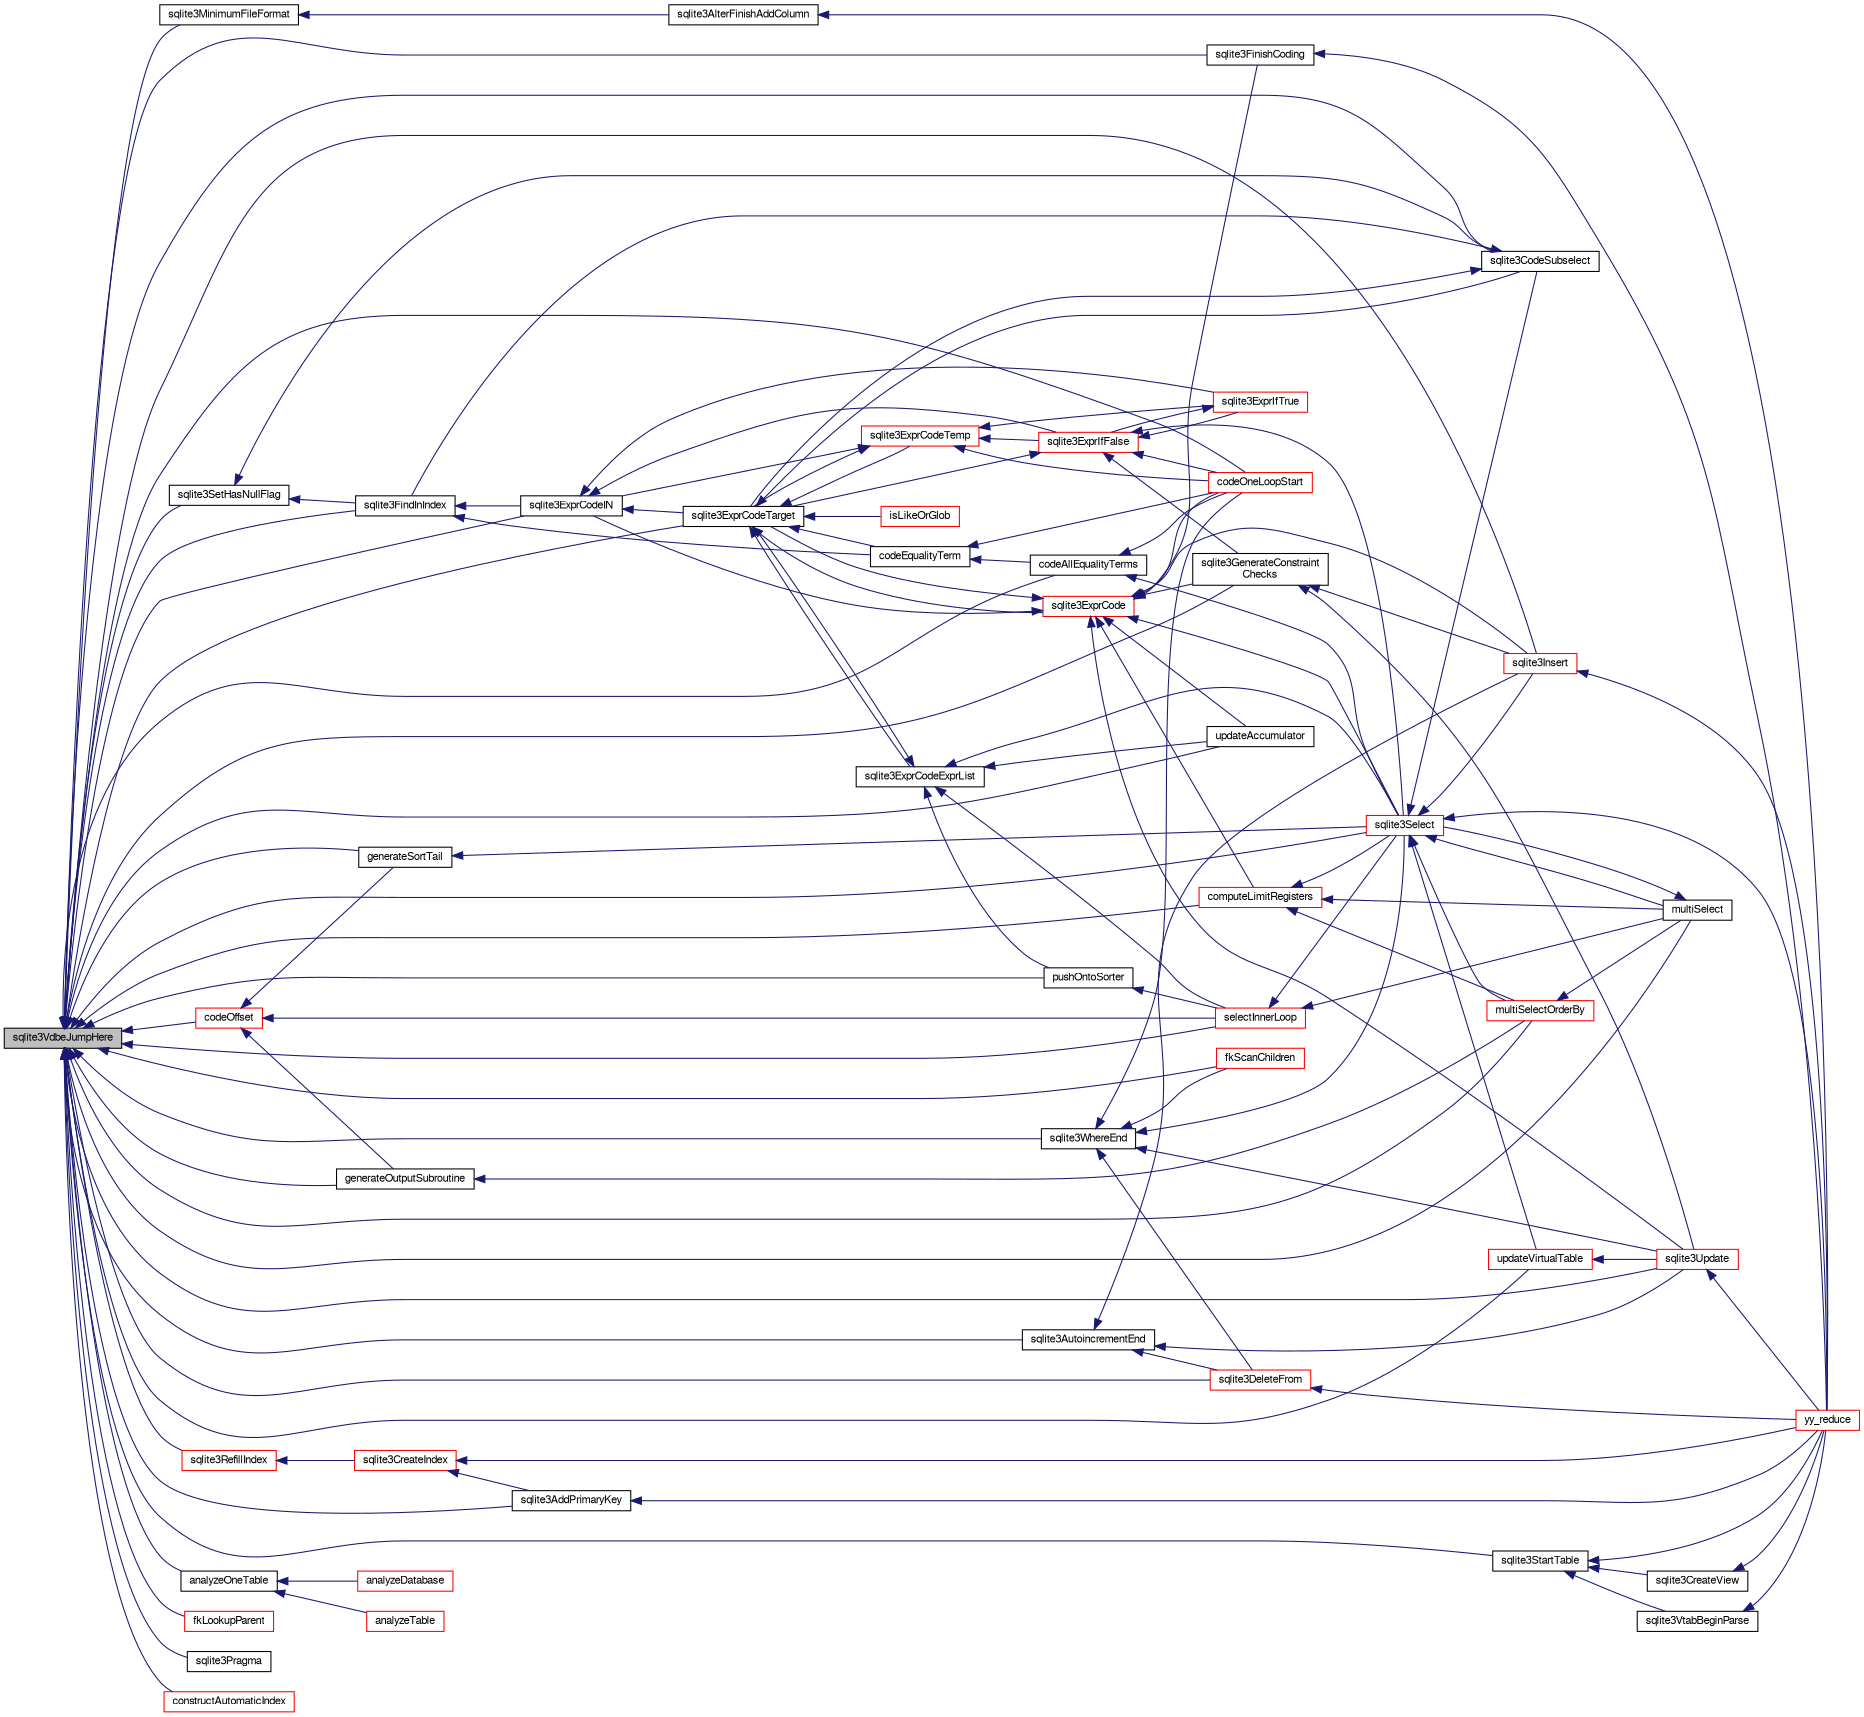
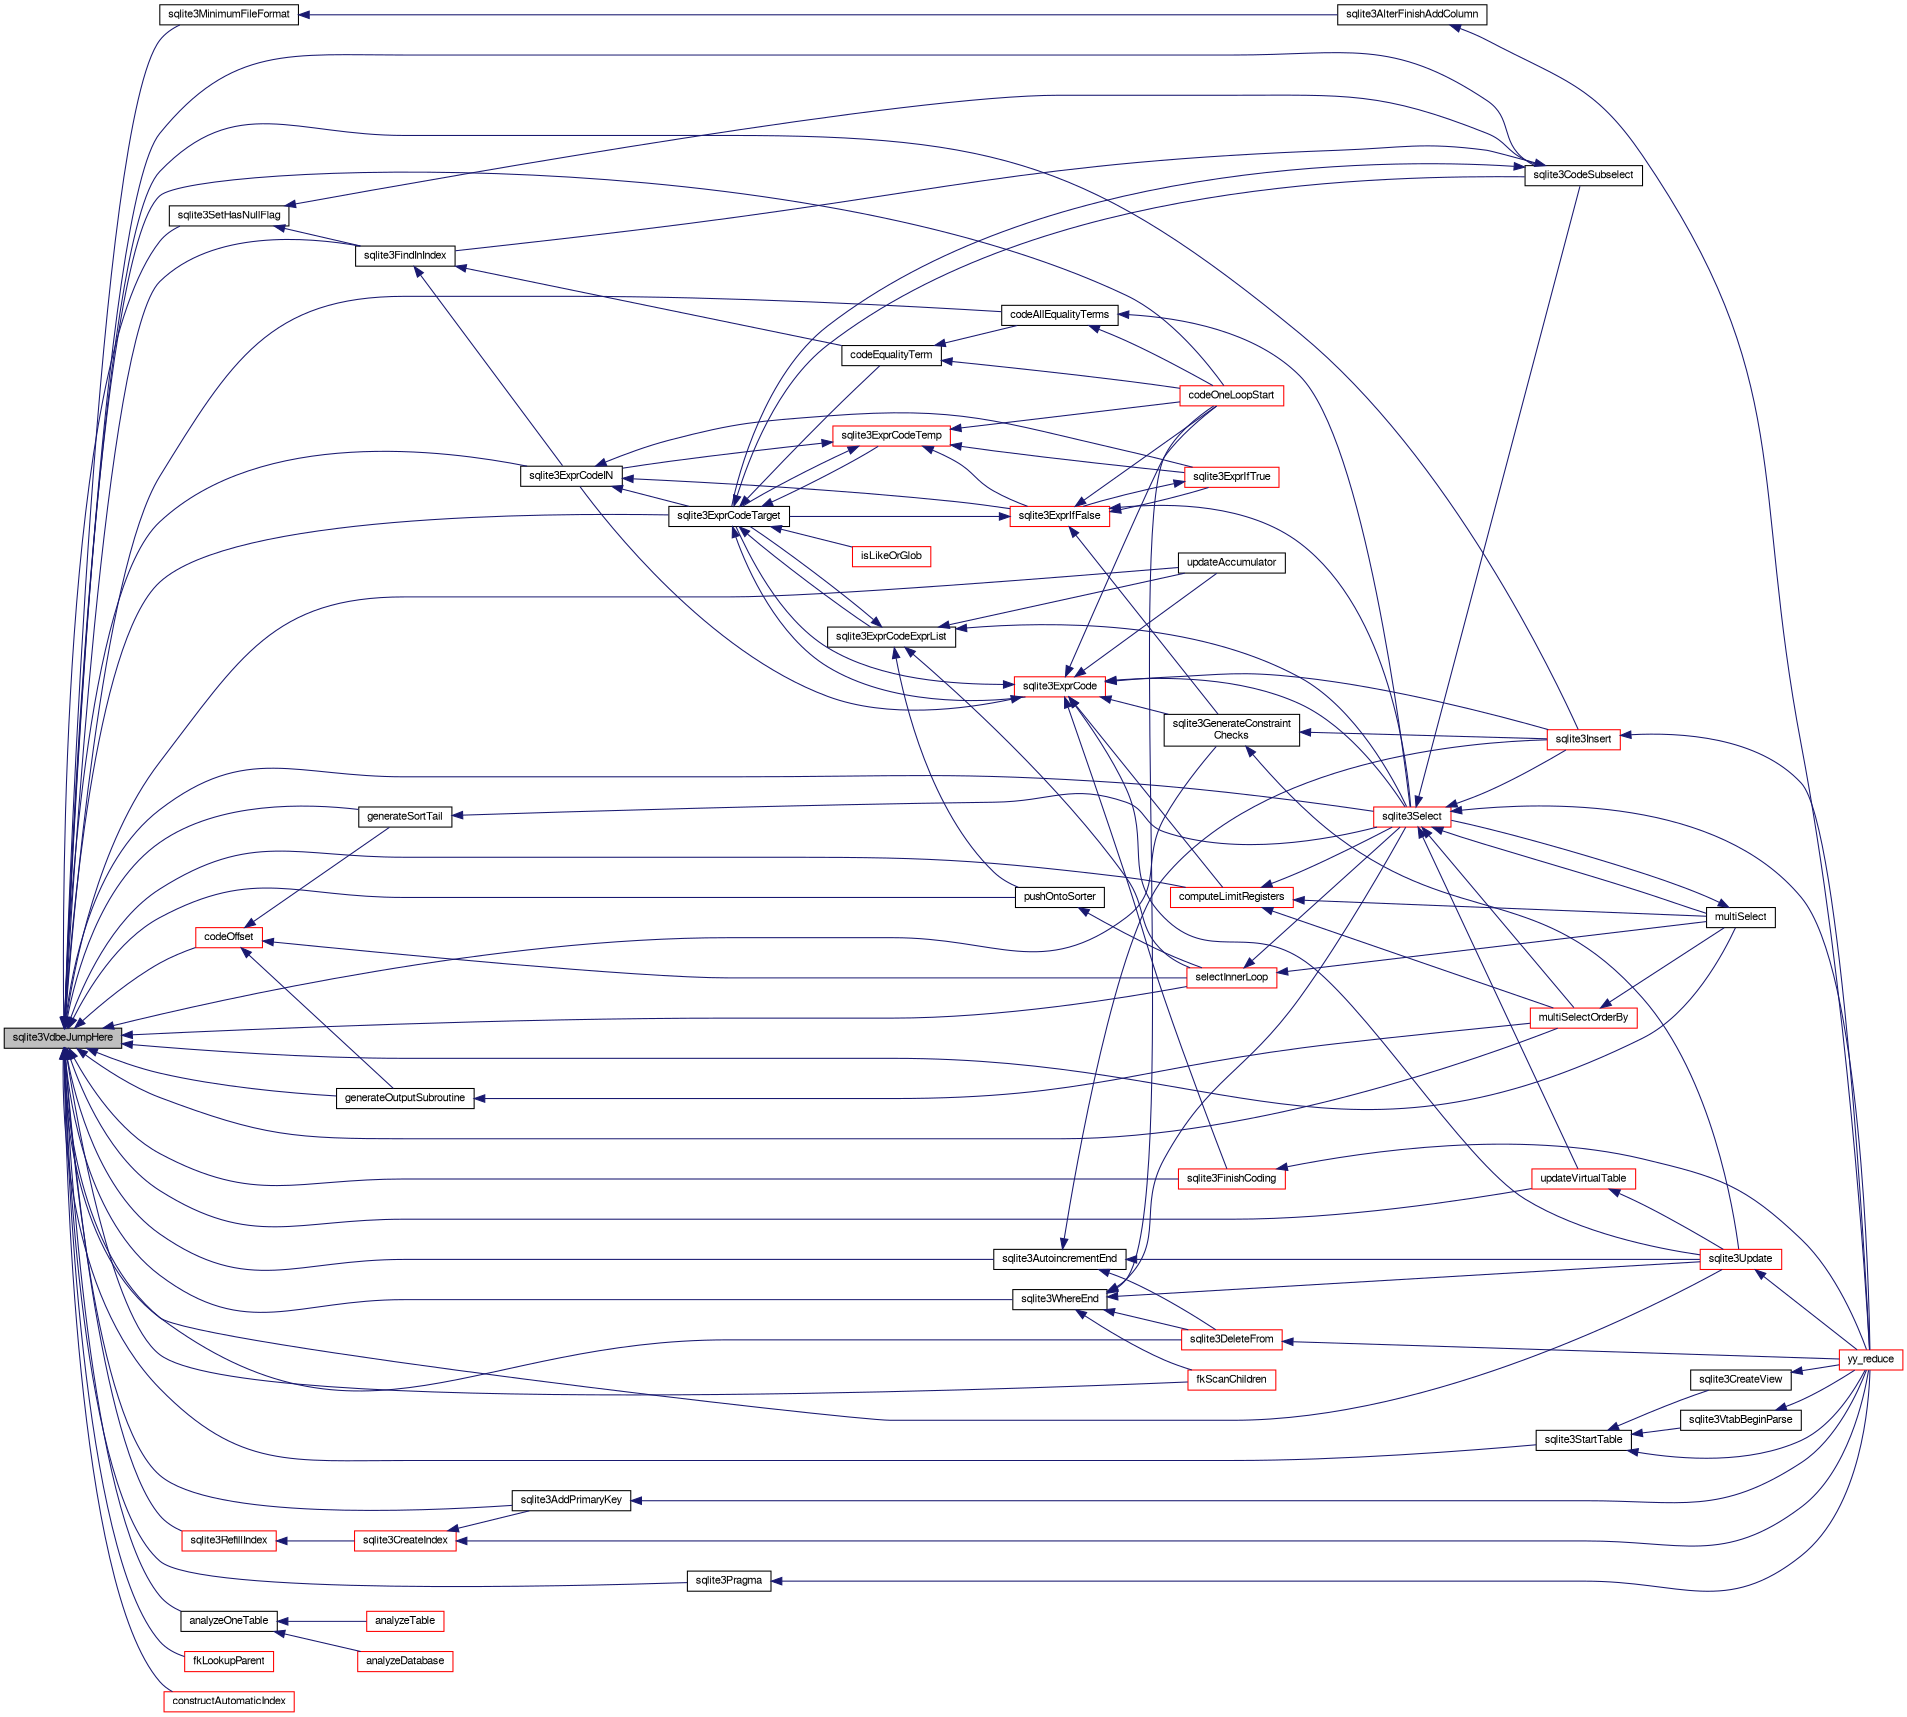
node "sqlite3FinishCoding": color black -> red
edge "yy_reduce" -> "sqlite3Pragma": added
